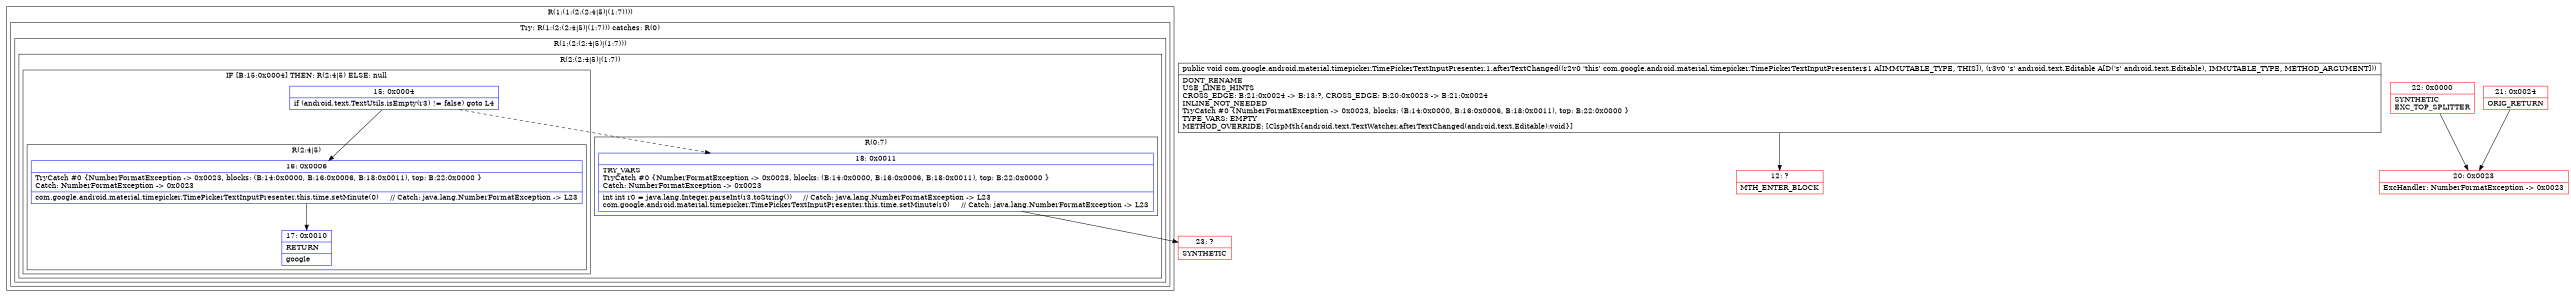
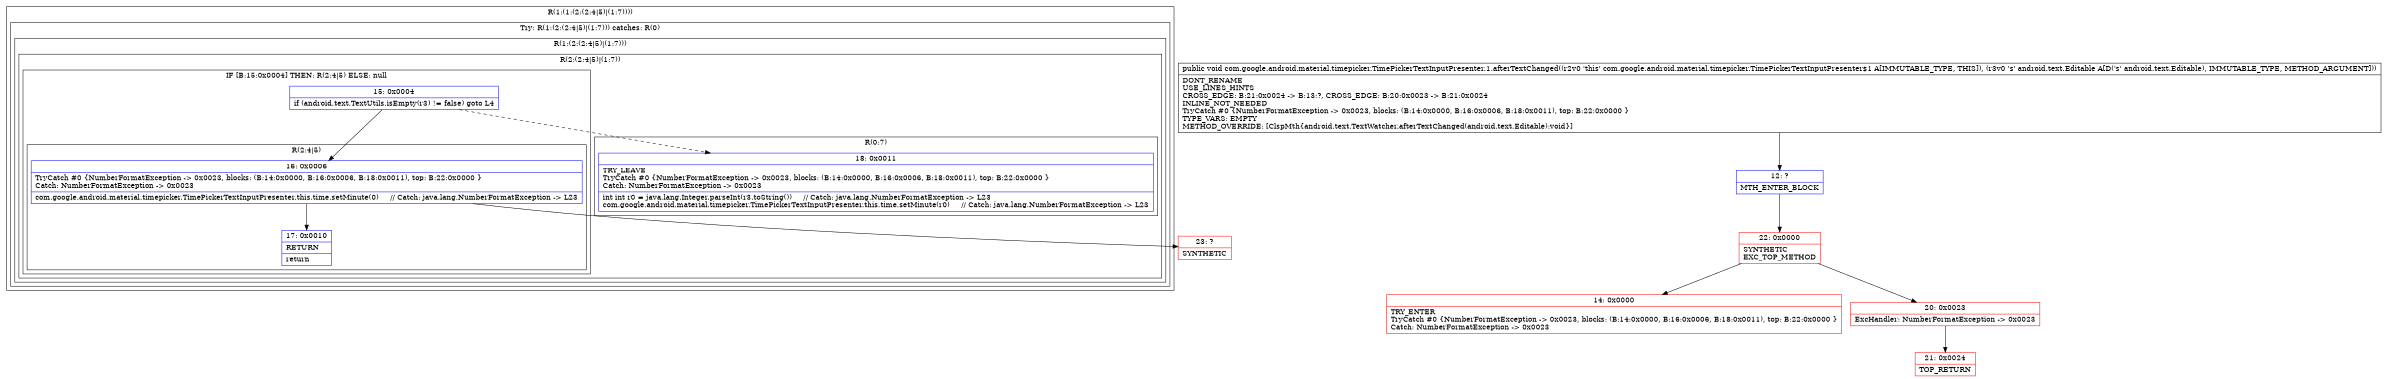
node "21: 0x0024": text "ORIG_RETURN" -> "TOP_RETURN"
node "22: 0x0000": text "EXC_TOP_SPLITTER" -> "EXC_TOP_METHOD"
edge "21: 0x0024" -> "20: 0x0023": reversed
node "18: 0x0011": text "TRY_VARS" -> "TRY_LEAVE"
node "12: ?": color red -> blue
edge "12: ?" -> "22: 0x0000": added
edge "18: 0x0011" -> "23: ?": now "16: 0x0006" -> "23: ?"
node "17: 0x0010": text "google" -> "return"
node "14: 0x0000": added
